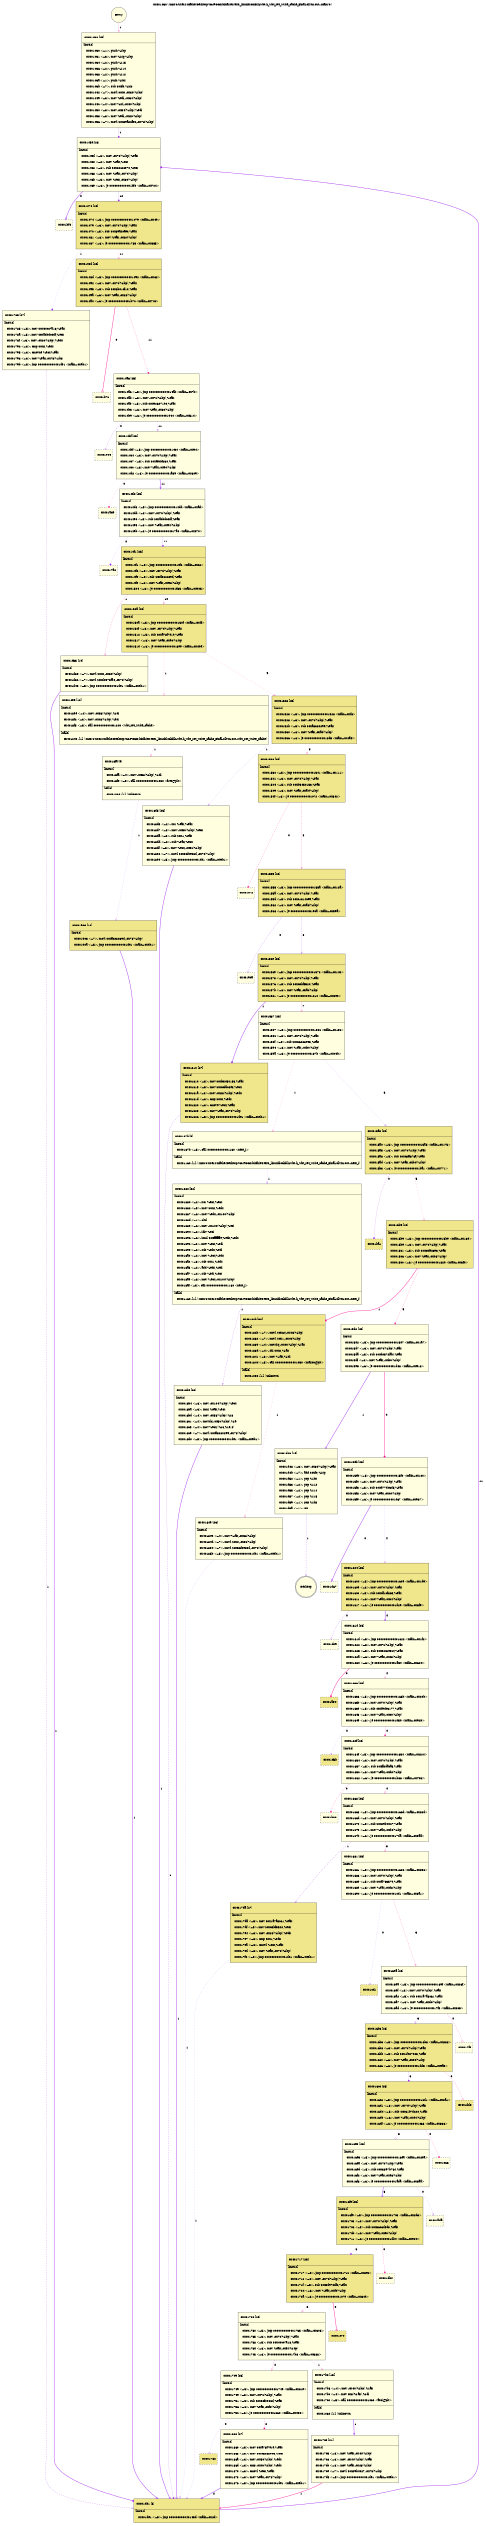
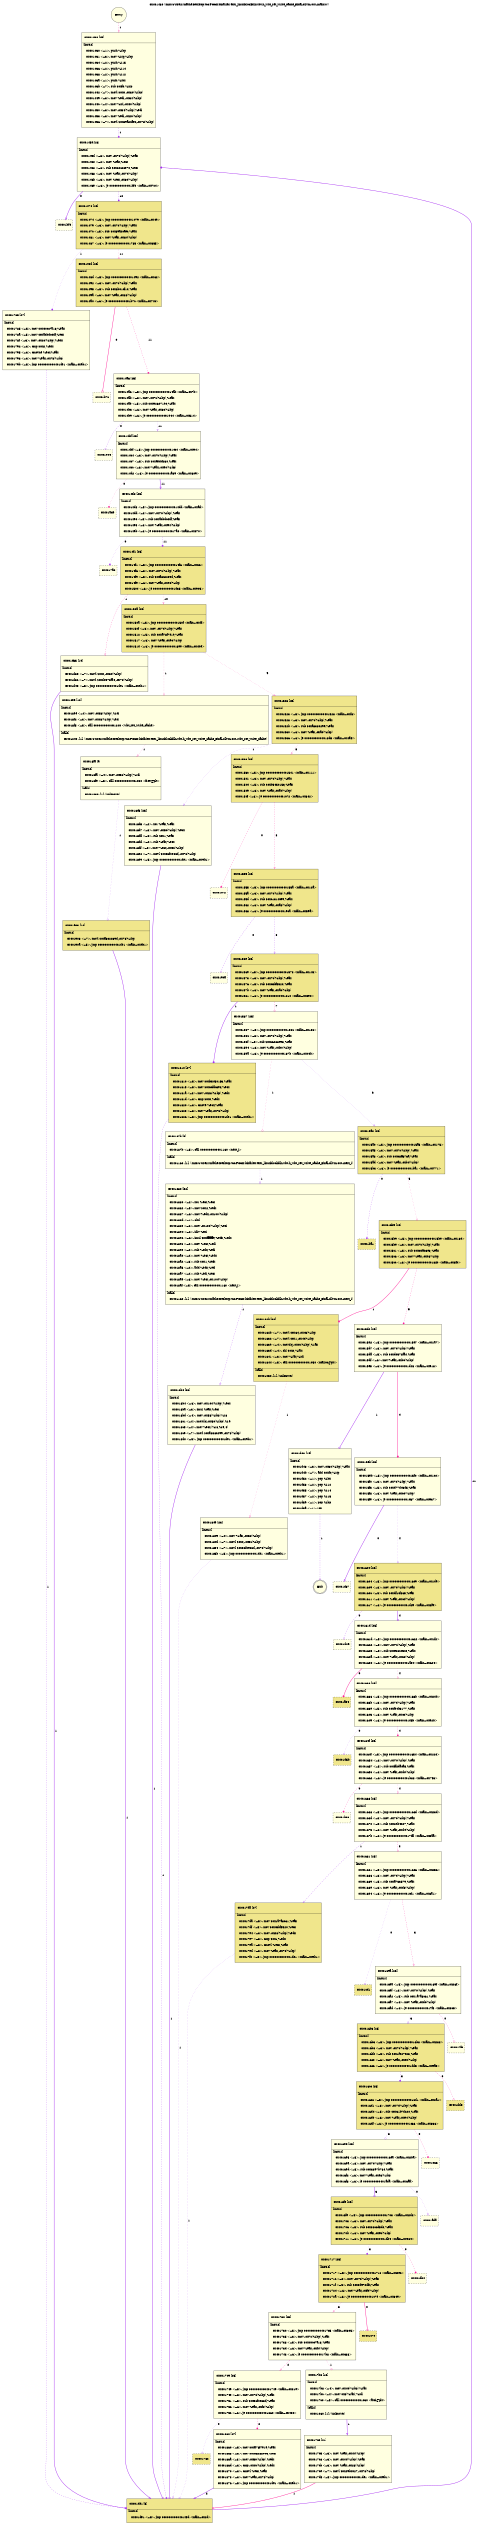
node "Desktop": label "Desktop" -> "Exit"
